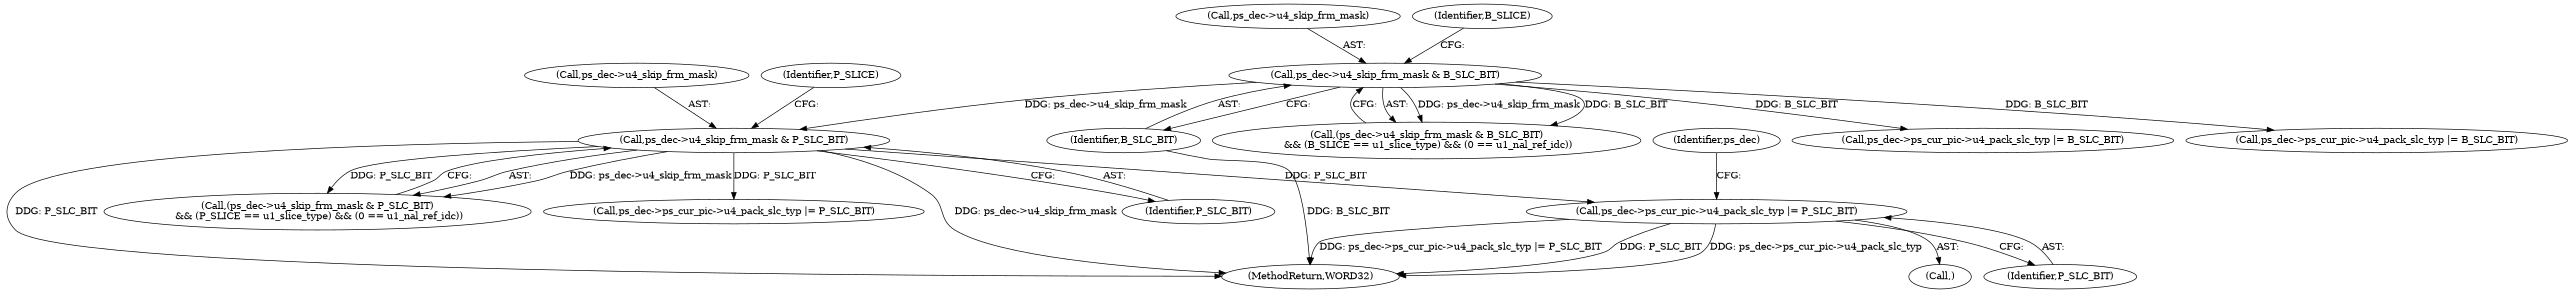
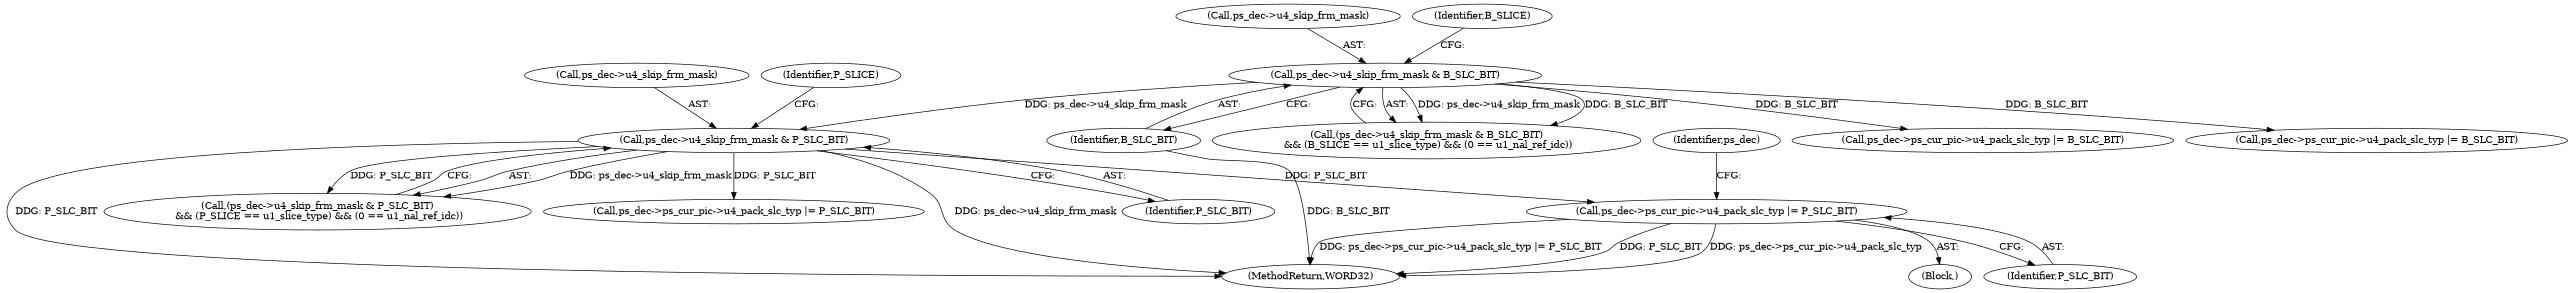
node "(Call,)": label "(Call,)" -> "(Block,)"
